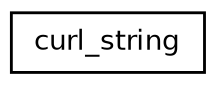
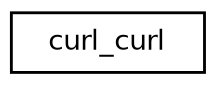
node "curl_string": label "curl_string" -> "curl_curl"
